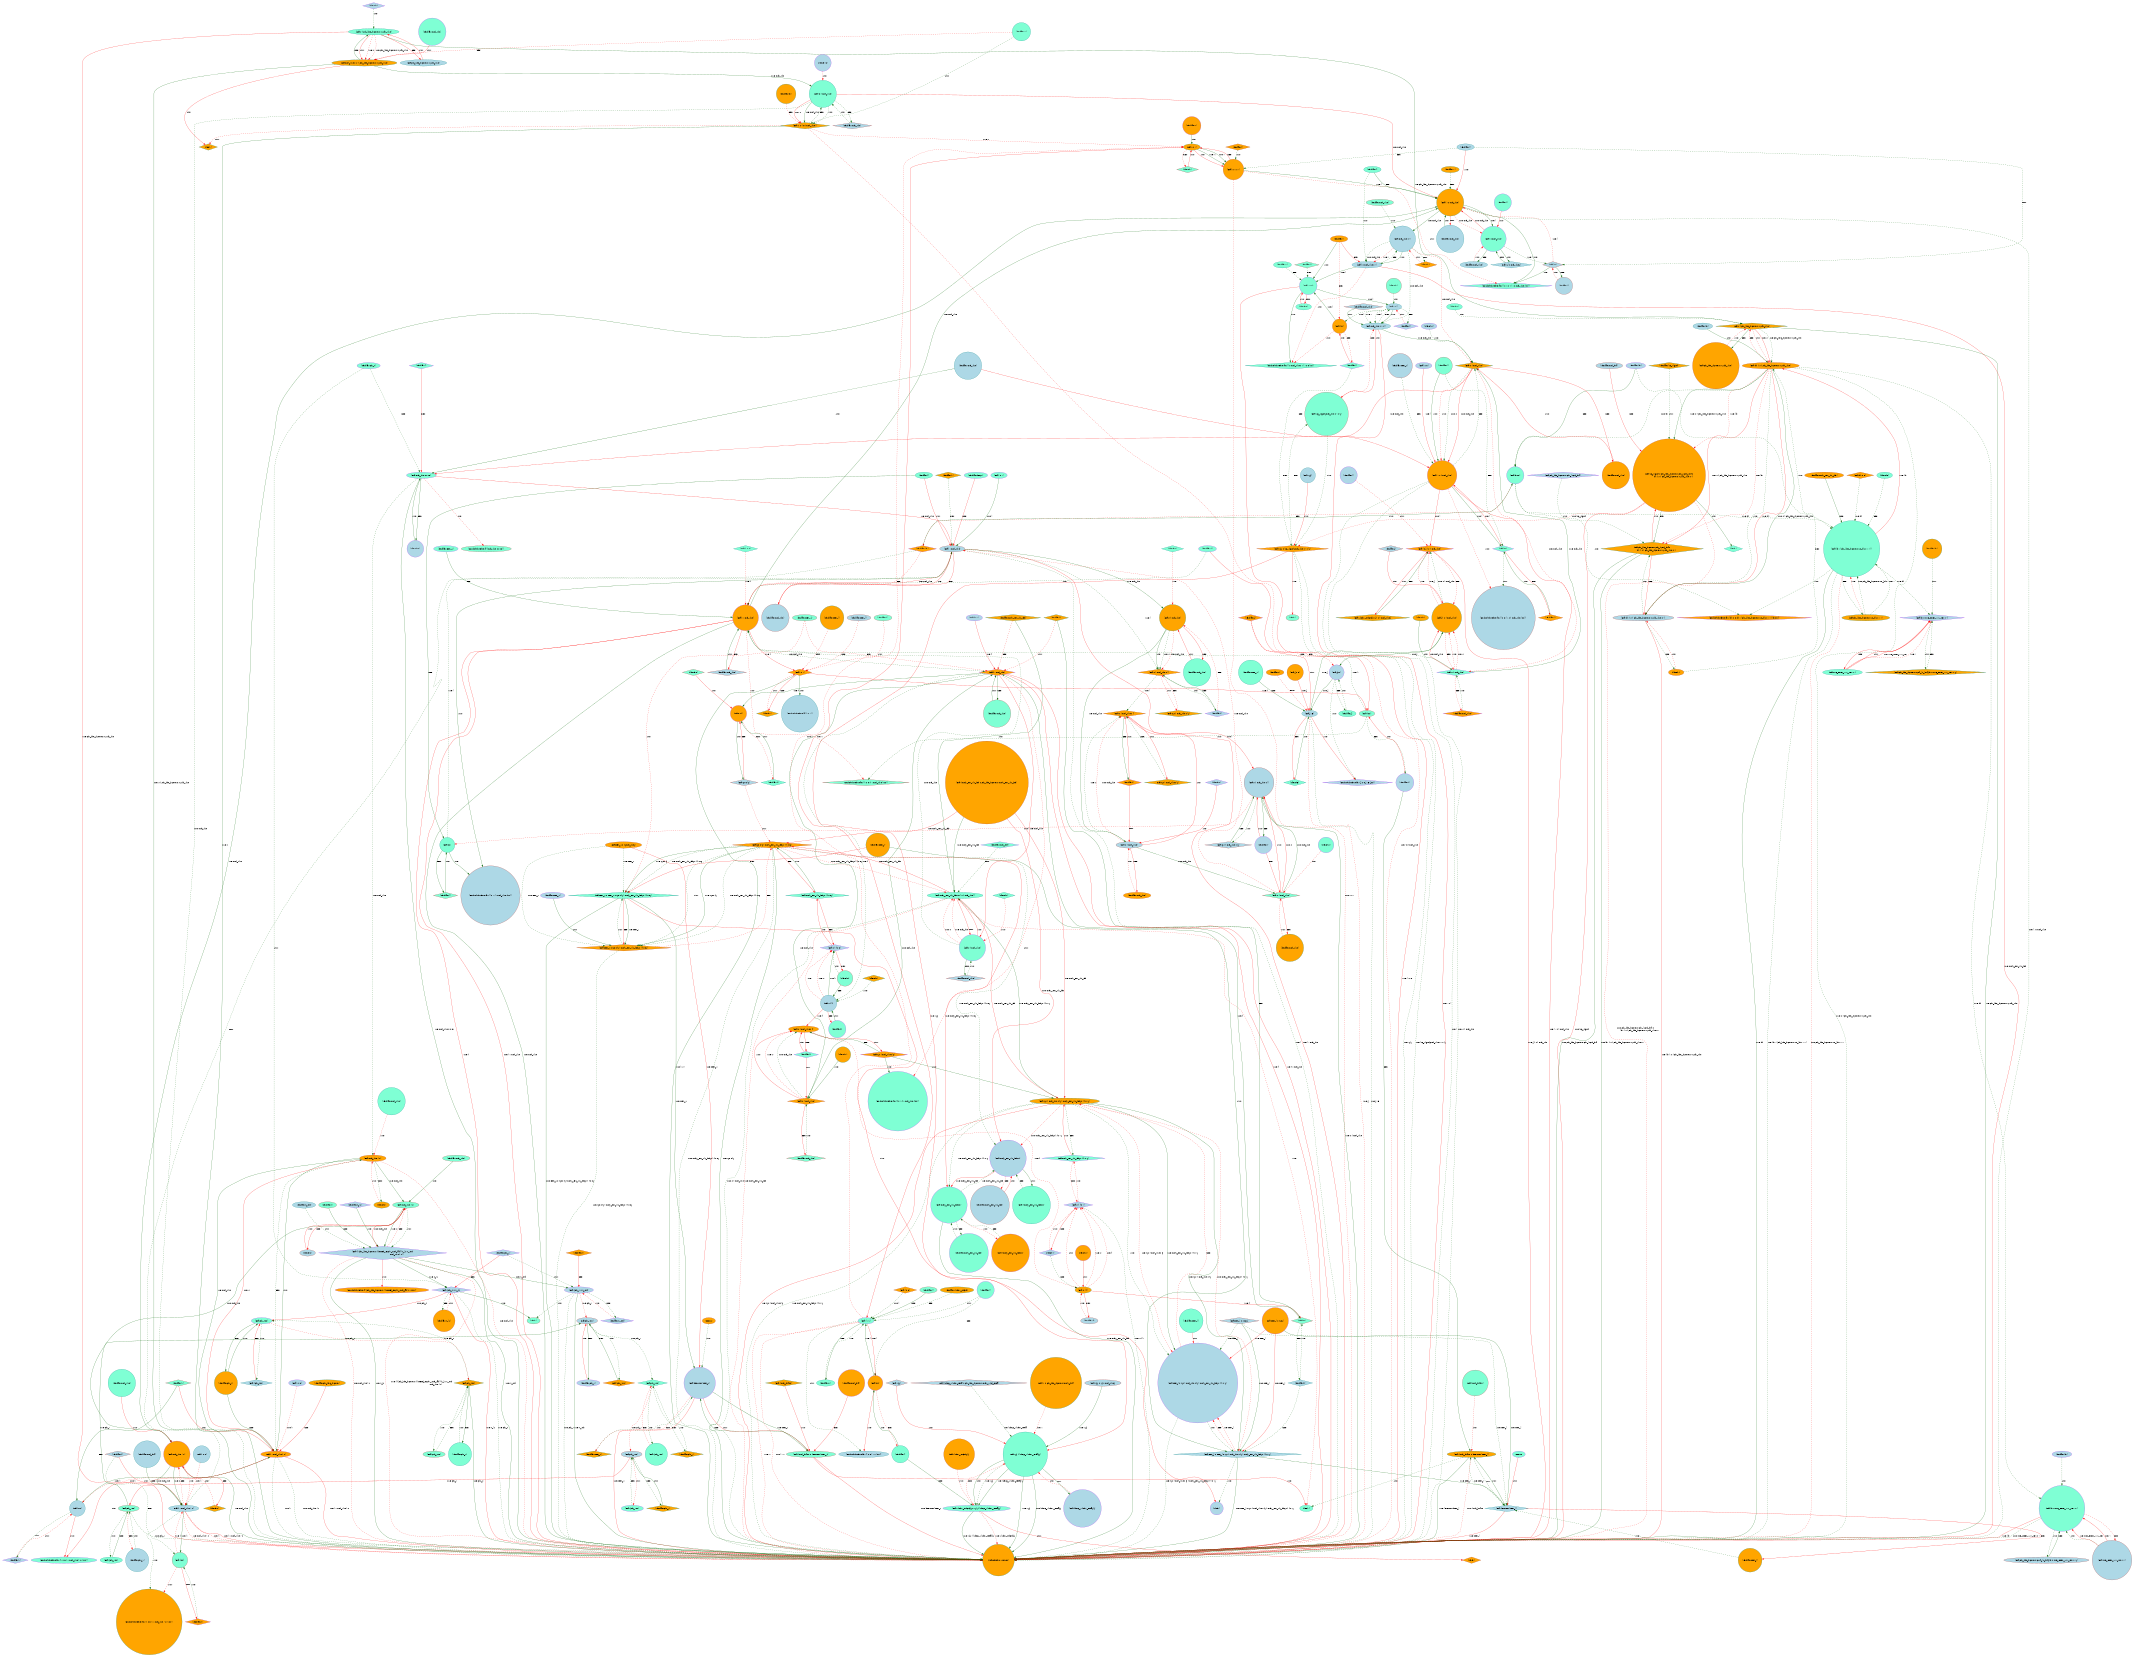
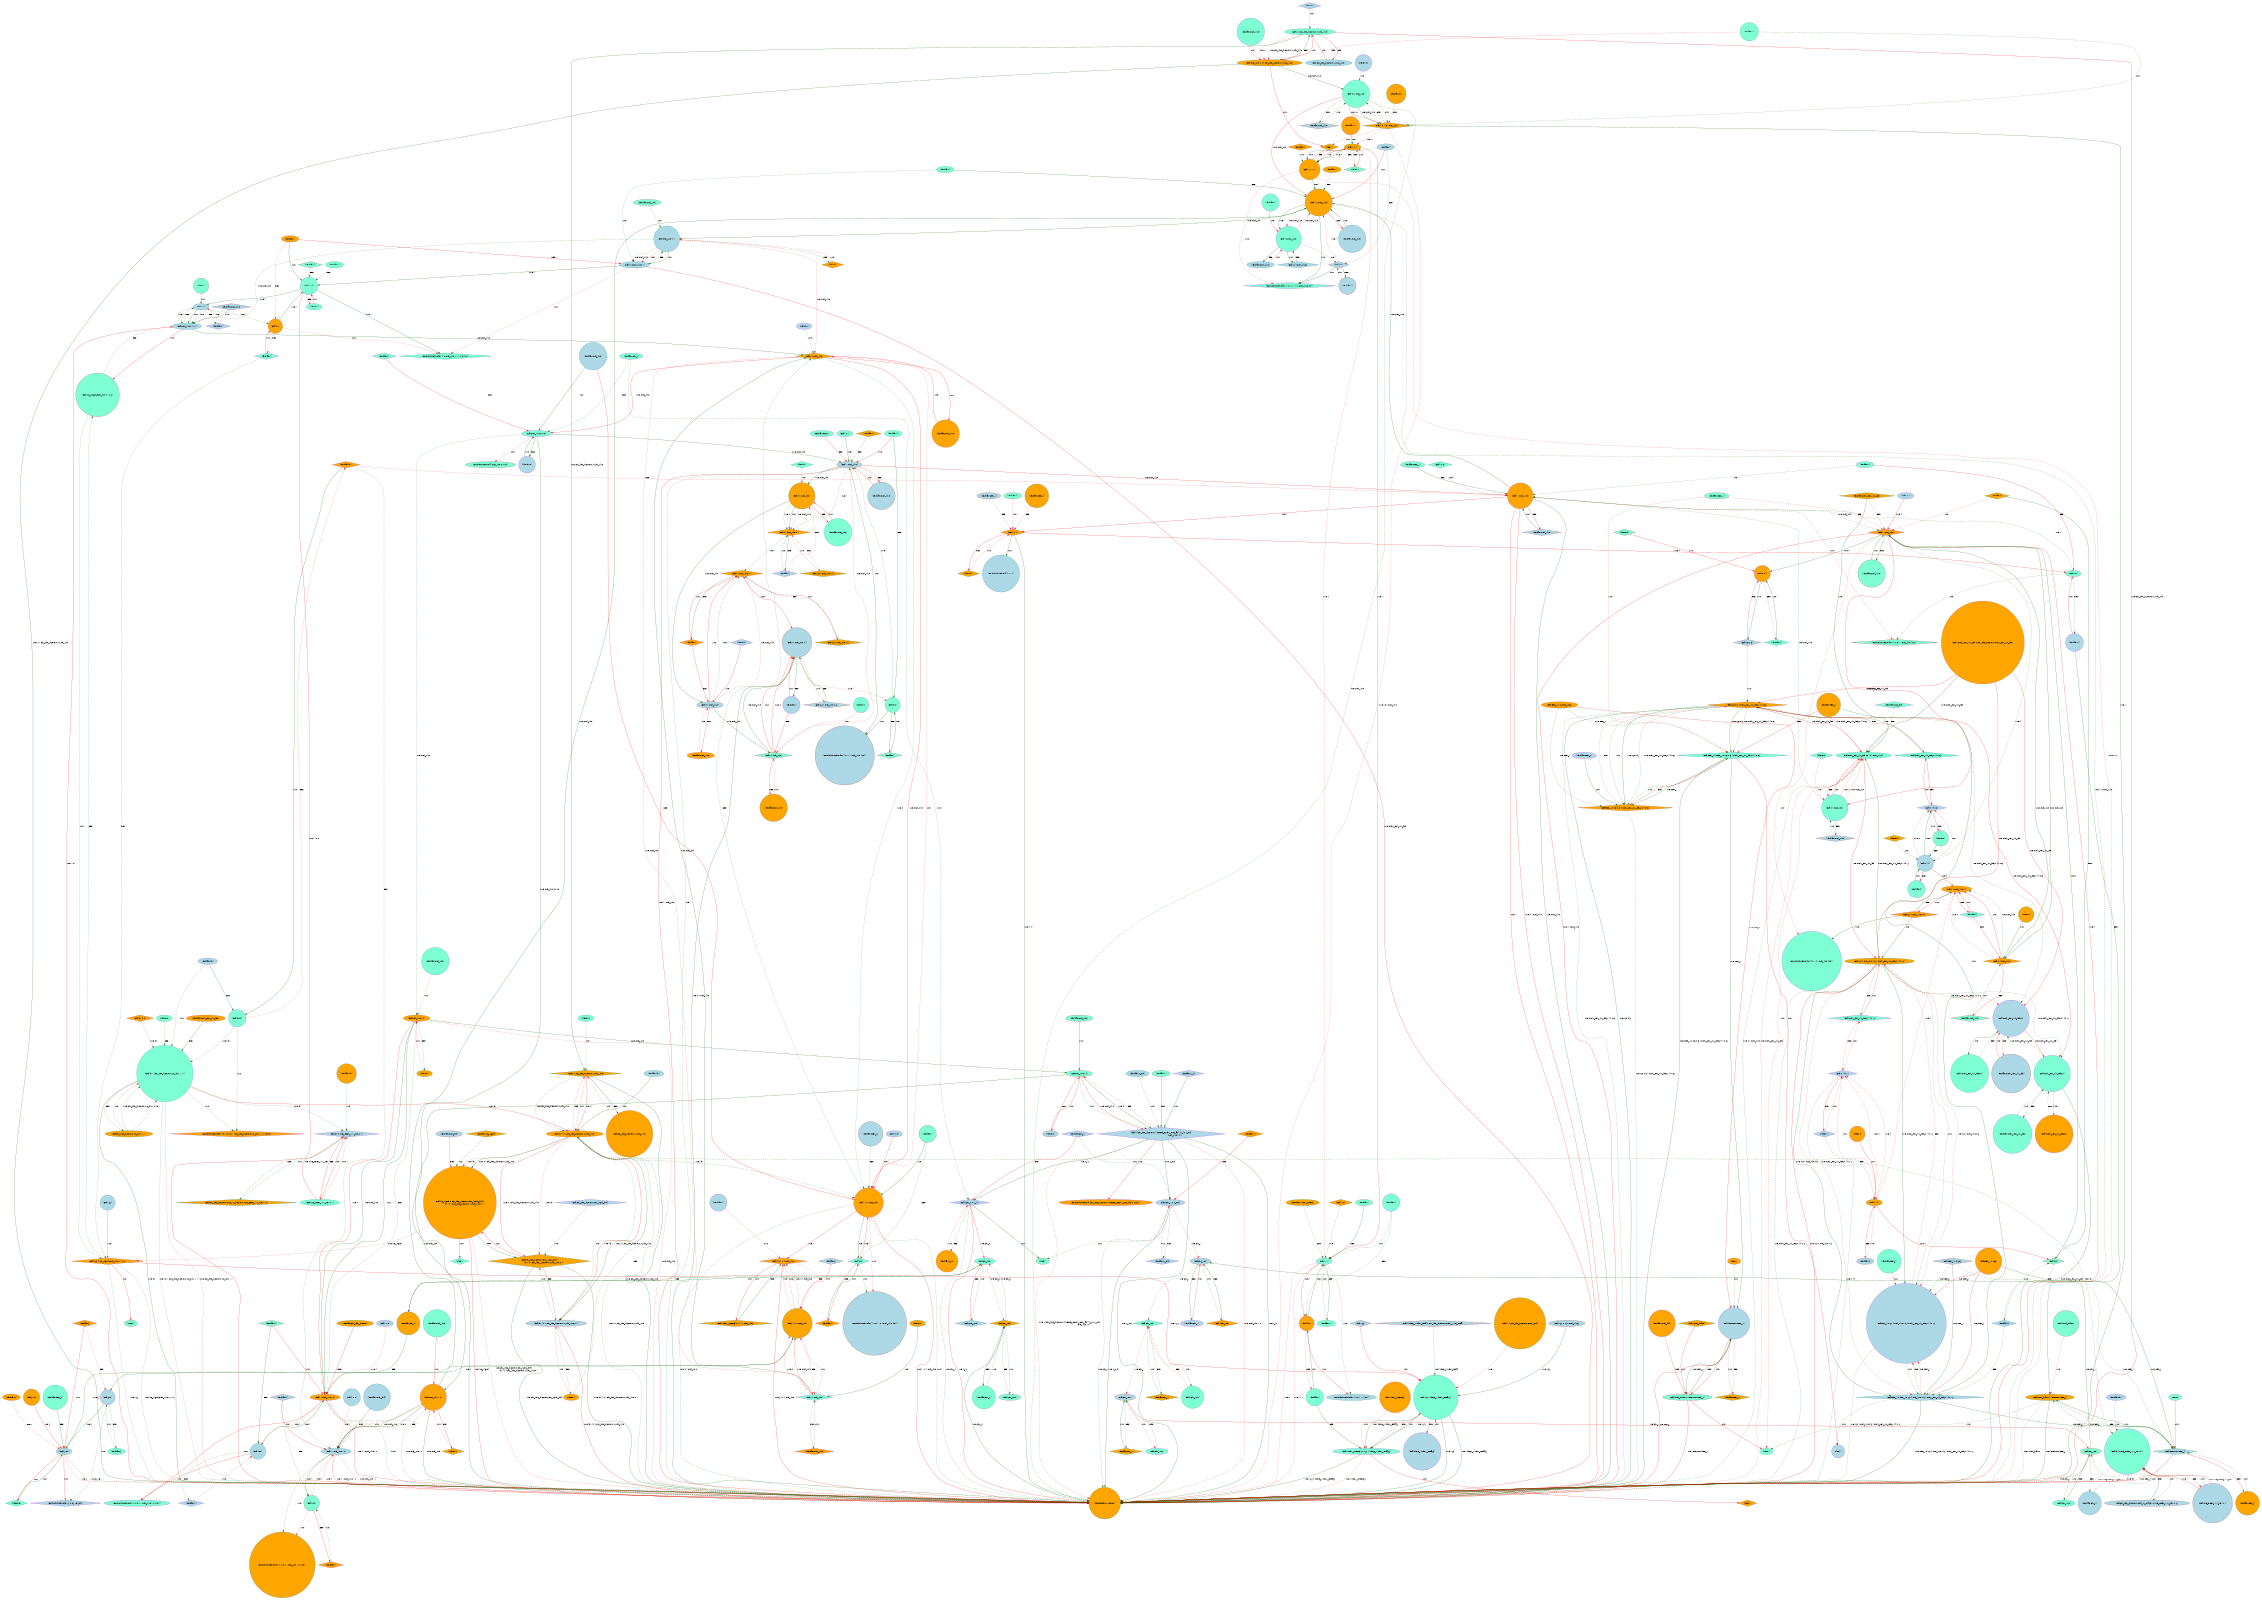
edge "(Call,idx * 2 * ptr_hbe_txposer->synth_size)" -> "(Call,idx++)": now "(Call,idx * 2 * ptr_hbe_txposer->synth_size)" -> "(Call,i < 2 * anal_size)"
edge "(Call,anal_size == 40)" -> "(Call,i < anal_size)": color red -> darkgreen
edge "(Call,u[0 + l])" -> "(Call,u[0 + l] * analy_cos_sin_tab[2 * l + 0])": color red -> darkgreen
